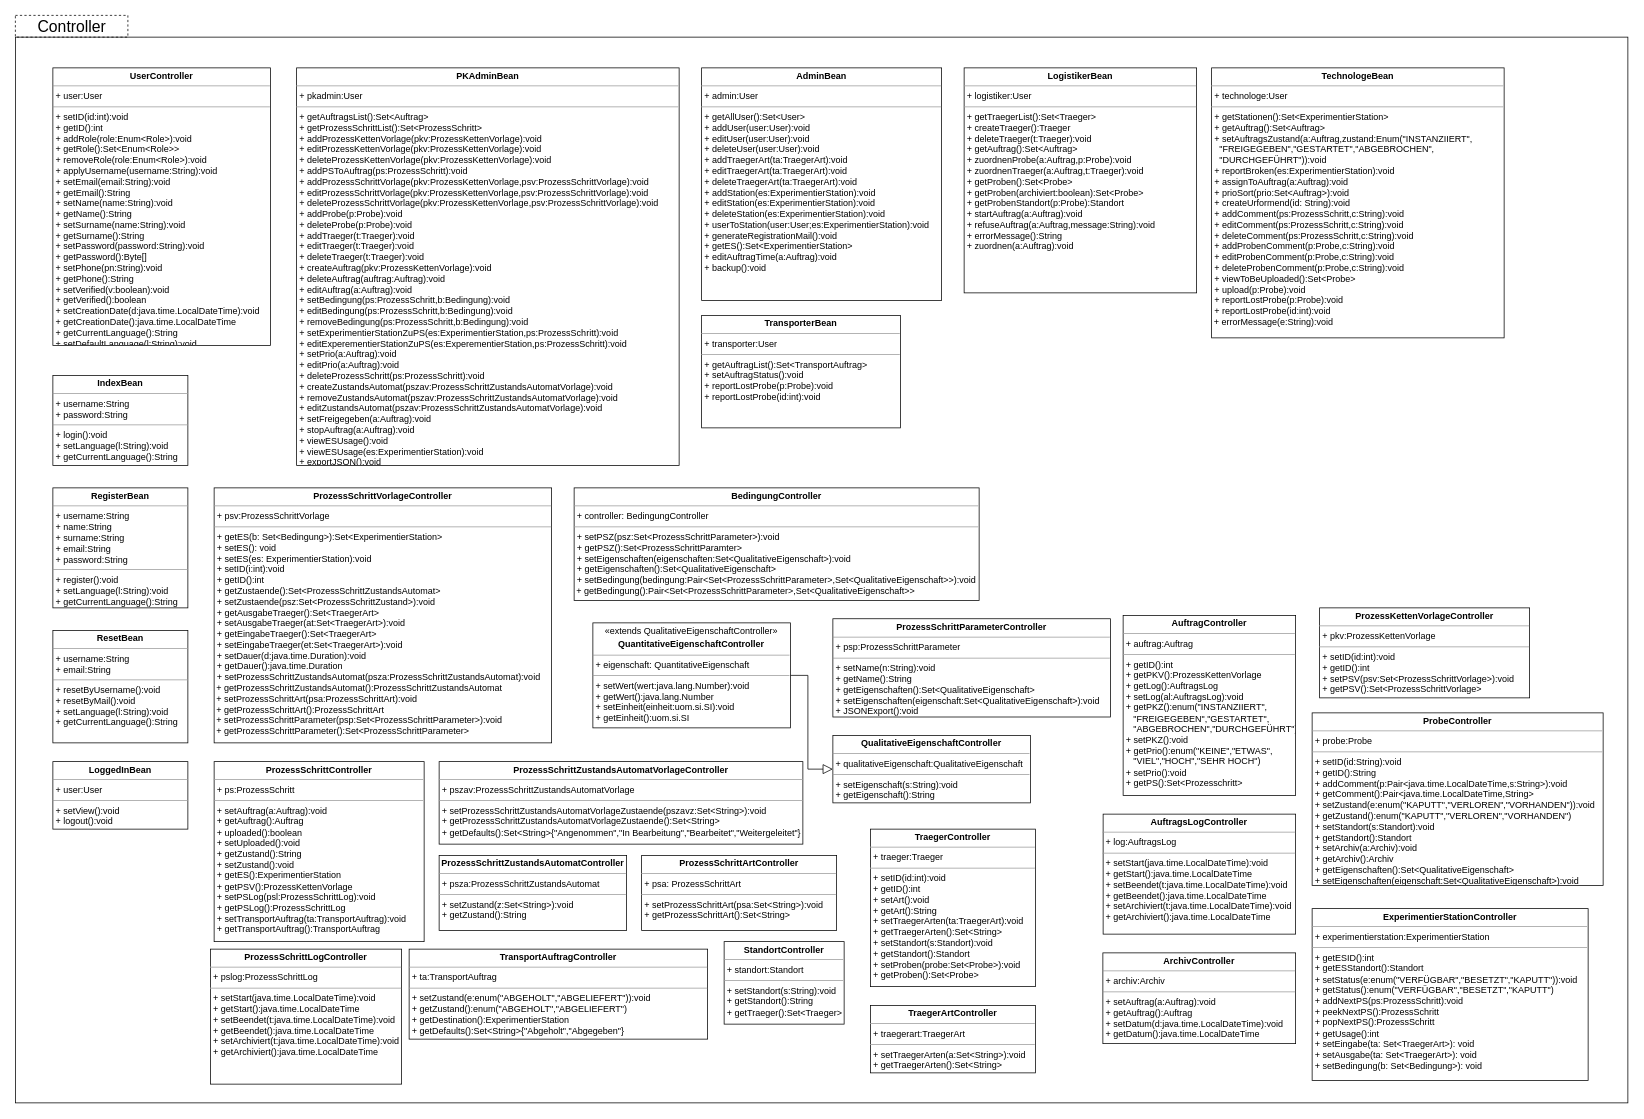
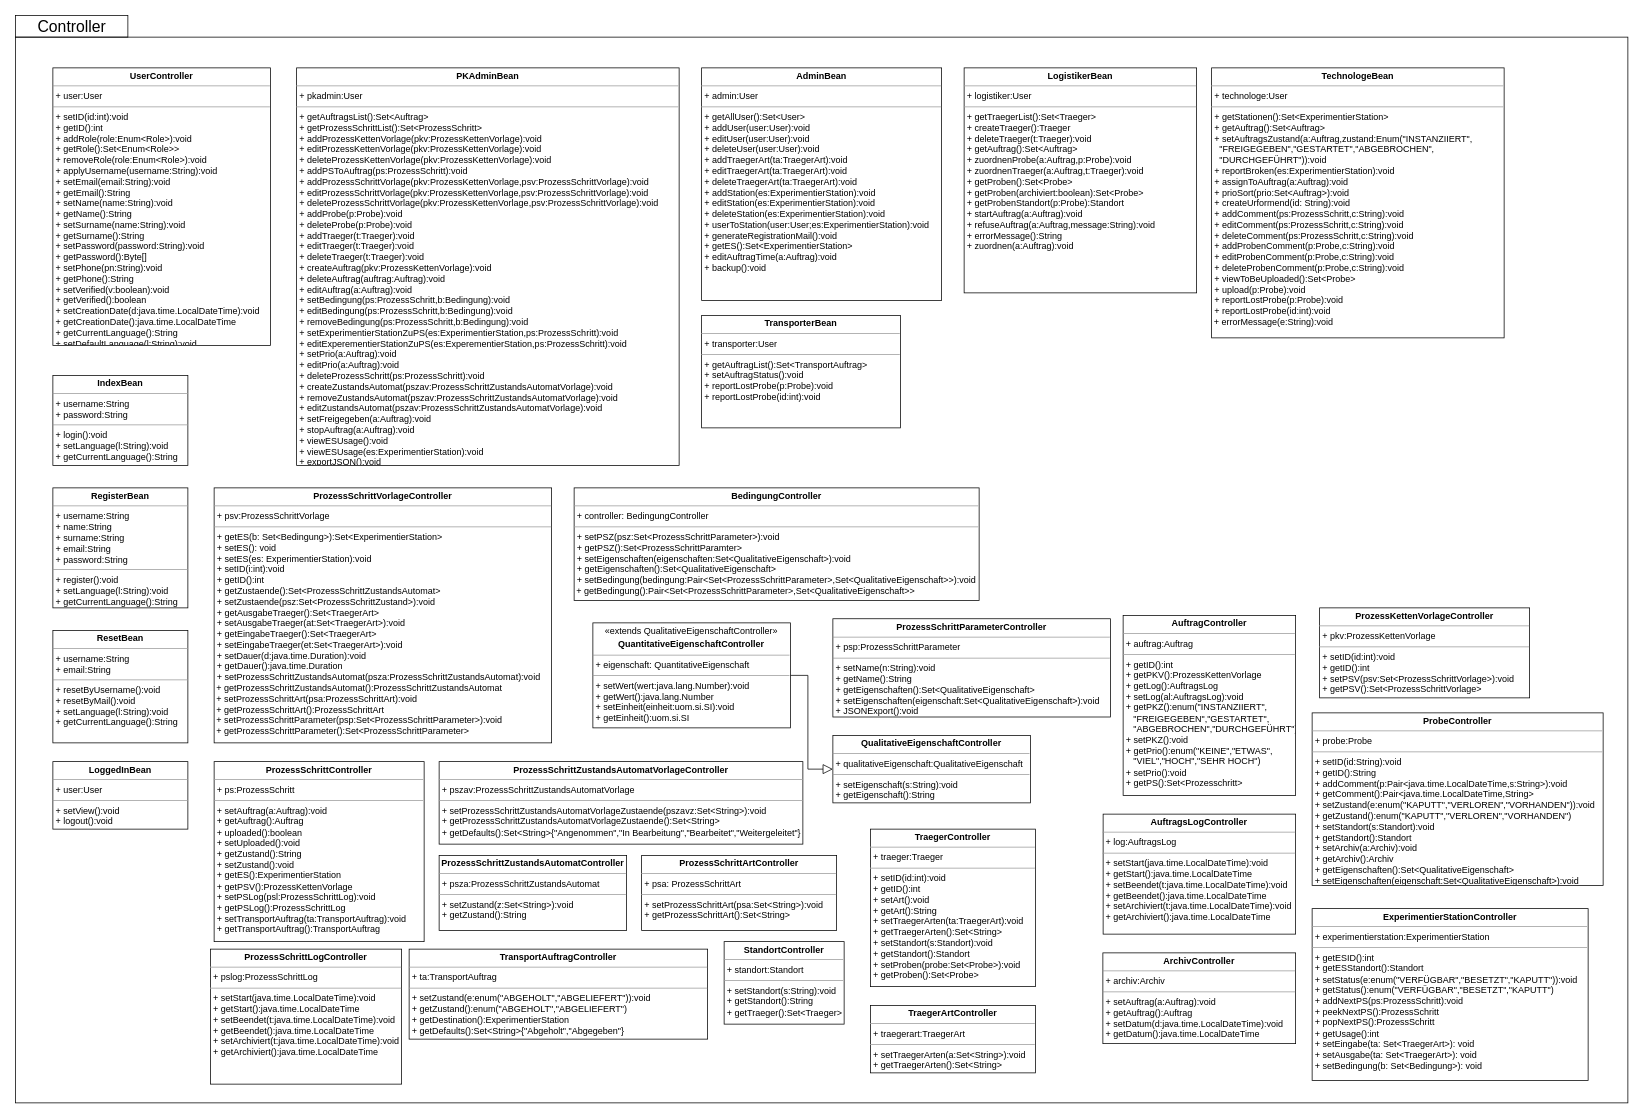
node "Controller": style dashed -> solid
